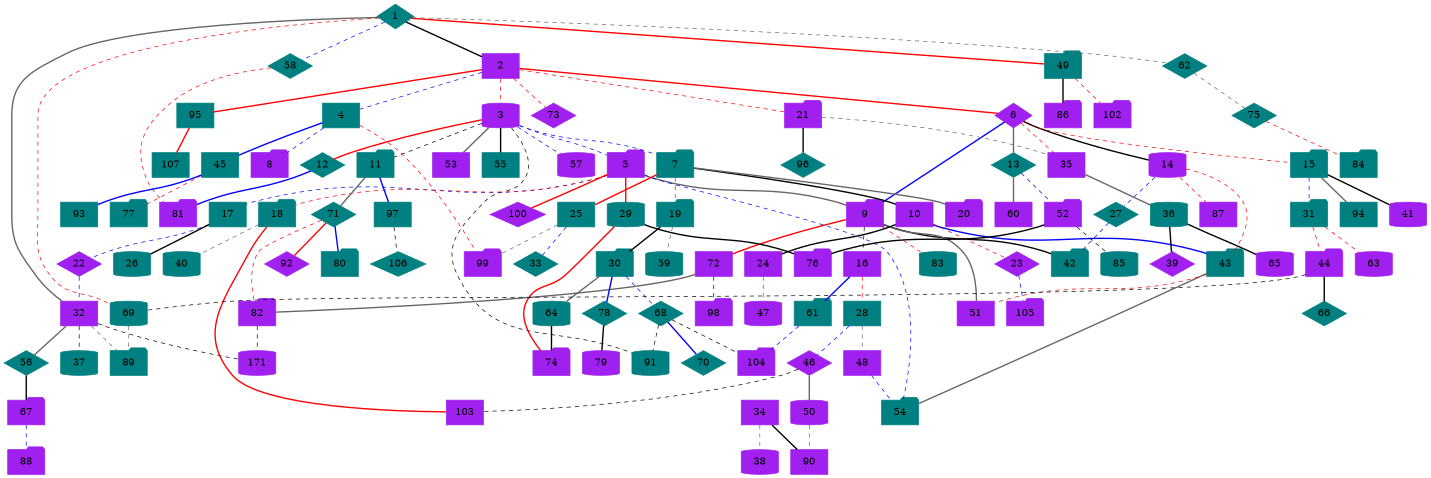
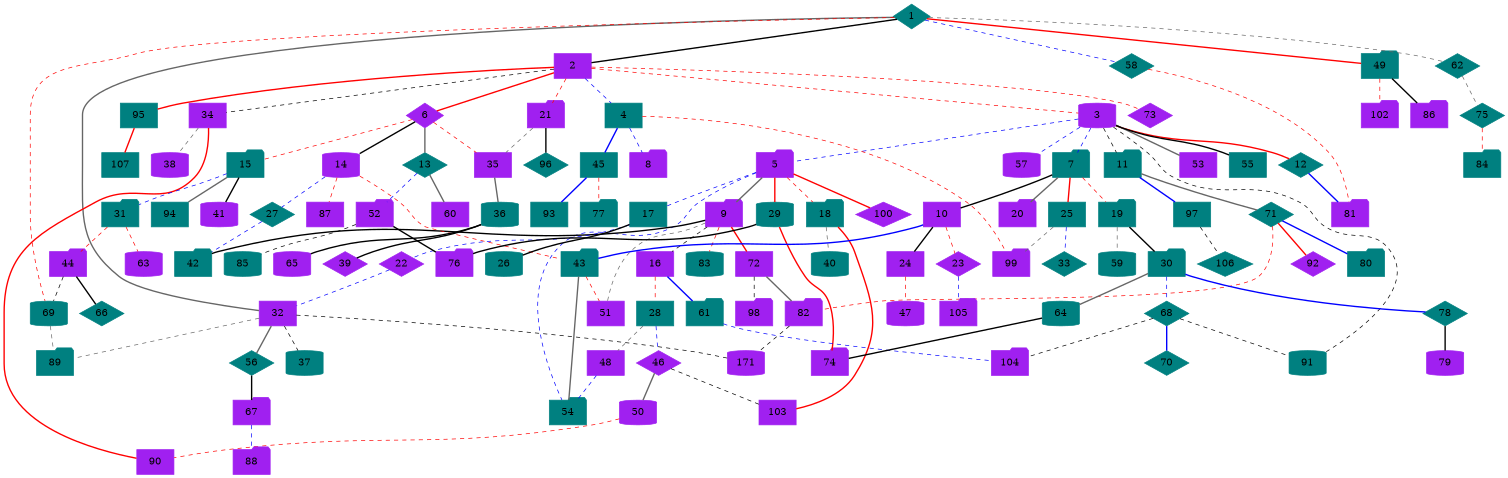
edge "2" -- "34": added
edge "6" -- "9": removed
edge "9" -- "51": style bold -> dashed
edge "34" -- "90": color black -> red
edge "50" -- "90": color gray40 -> red
